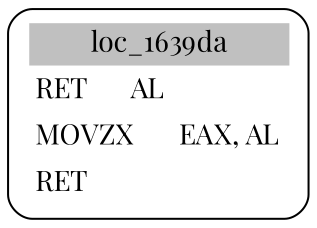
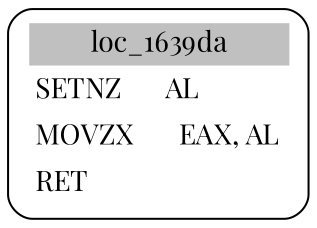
node "loc_1639da": text "RET      AL" -> "SETNZ      AL"
